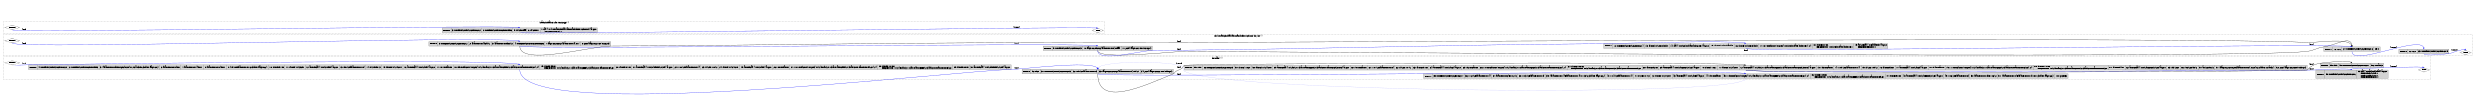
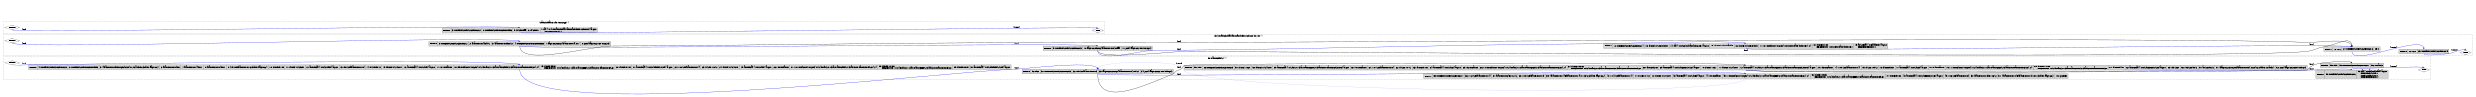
cluster "int main() ()": label "int main() ()" -> "int traitsIcEERSt() ()"
